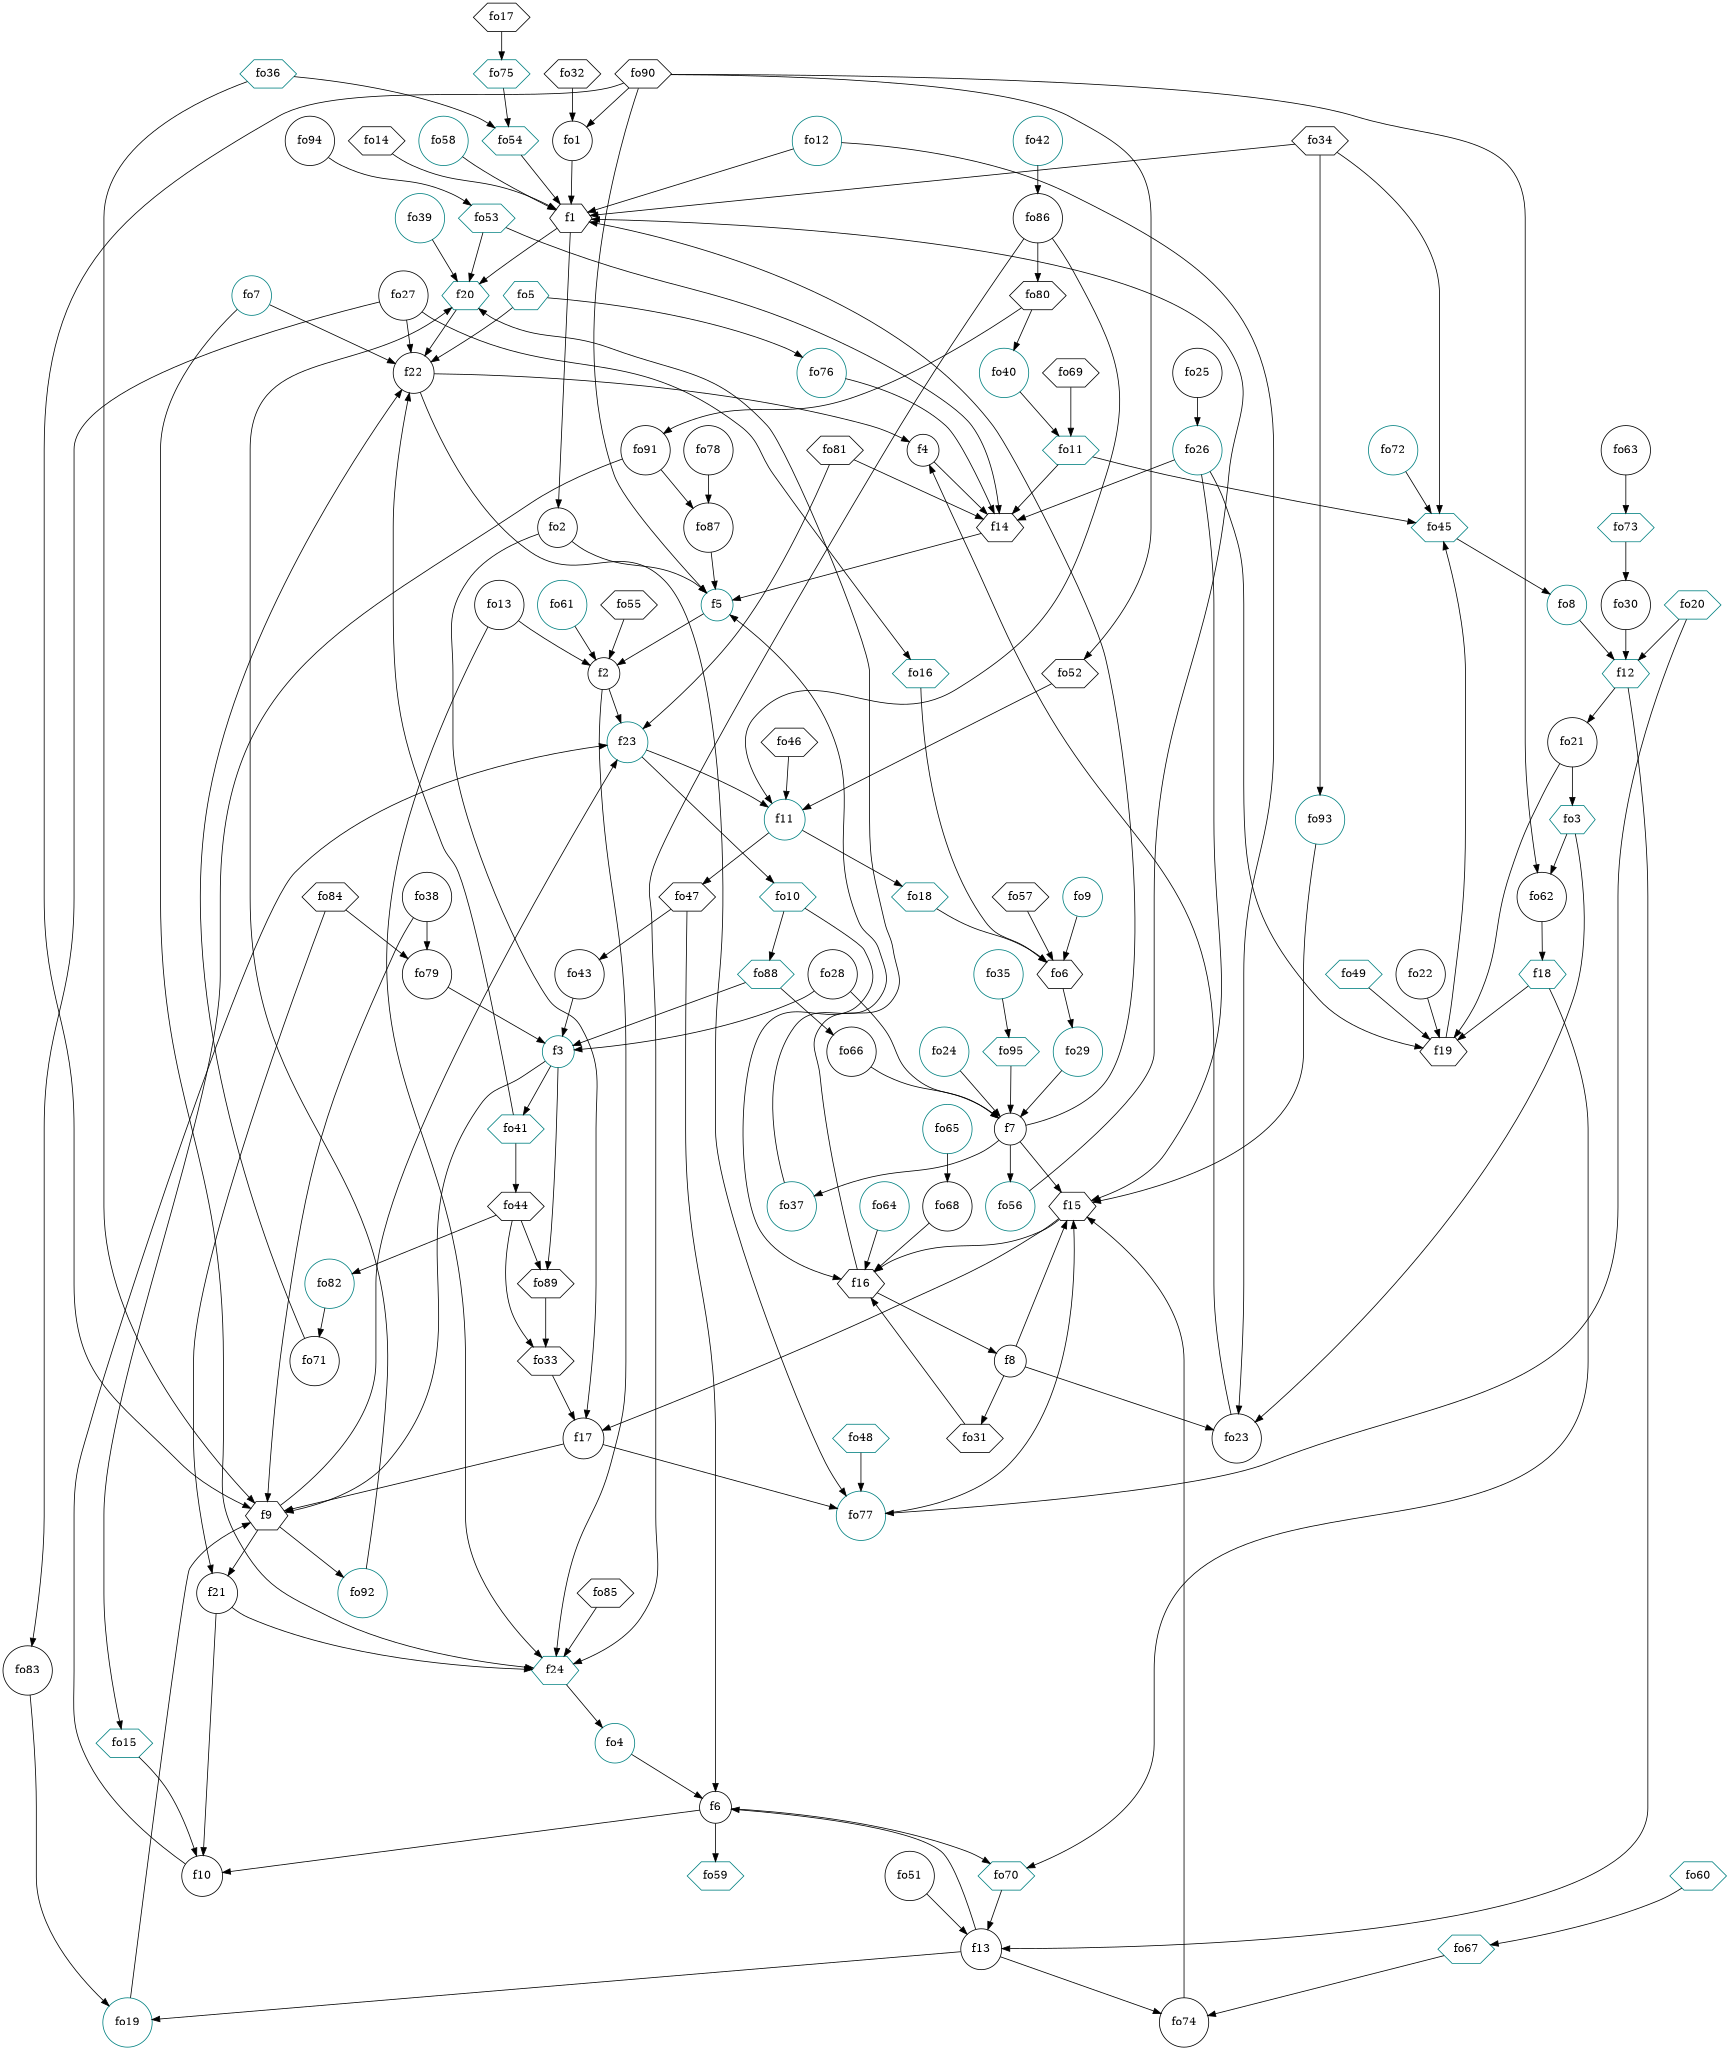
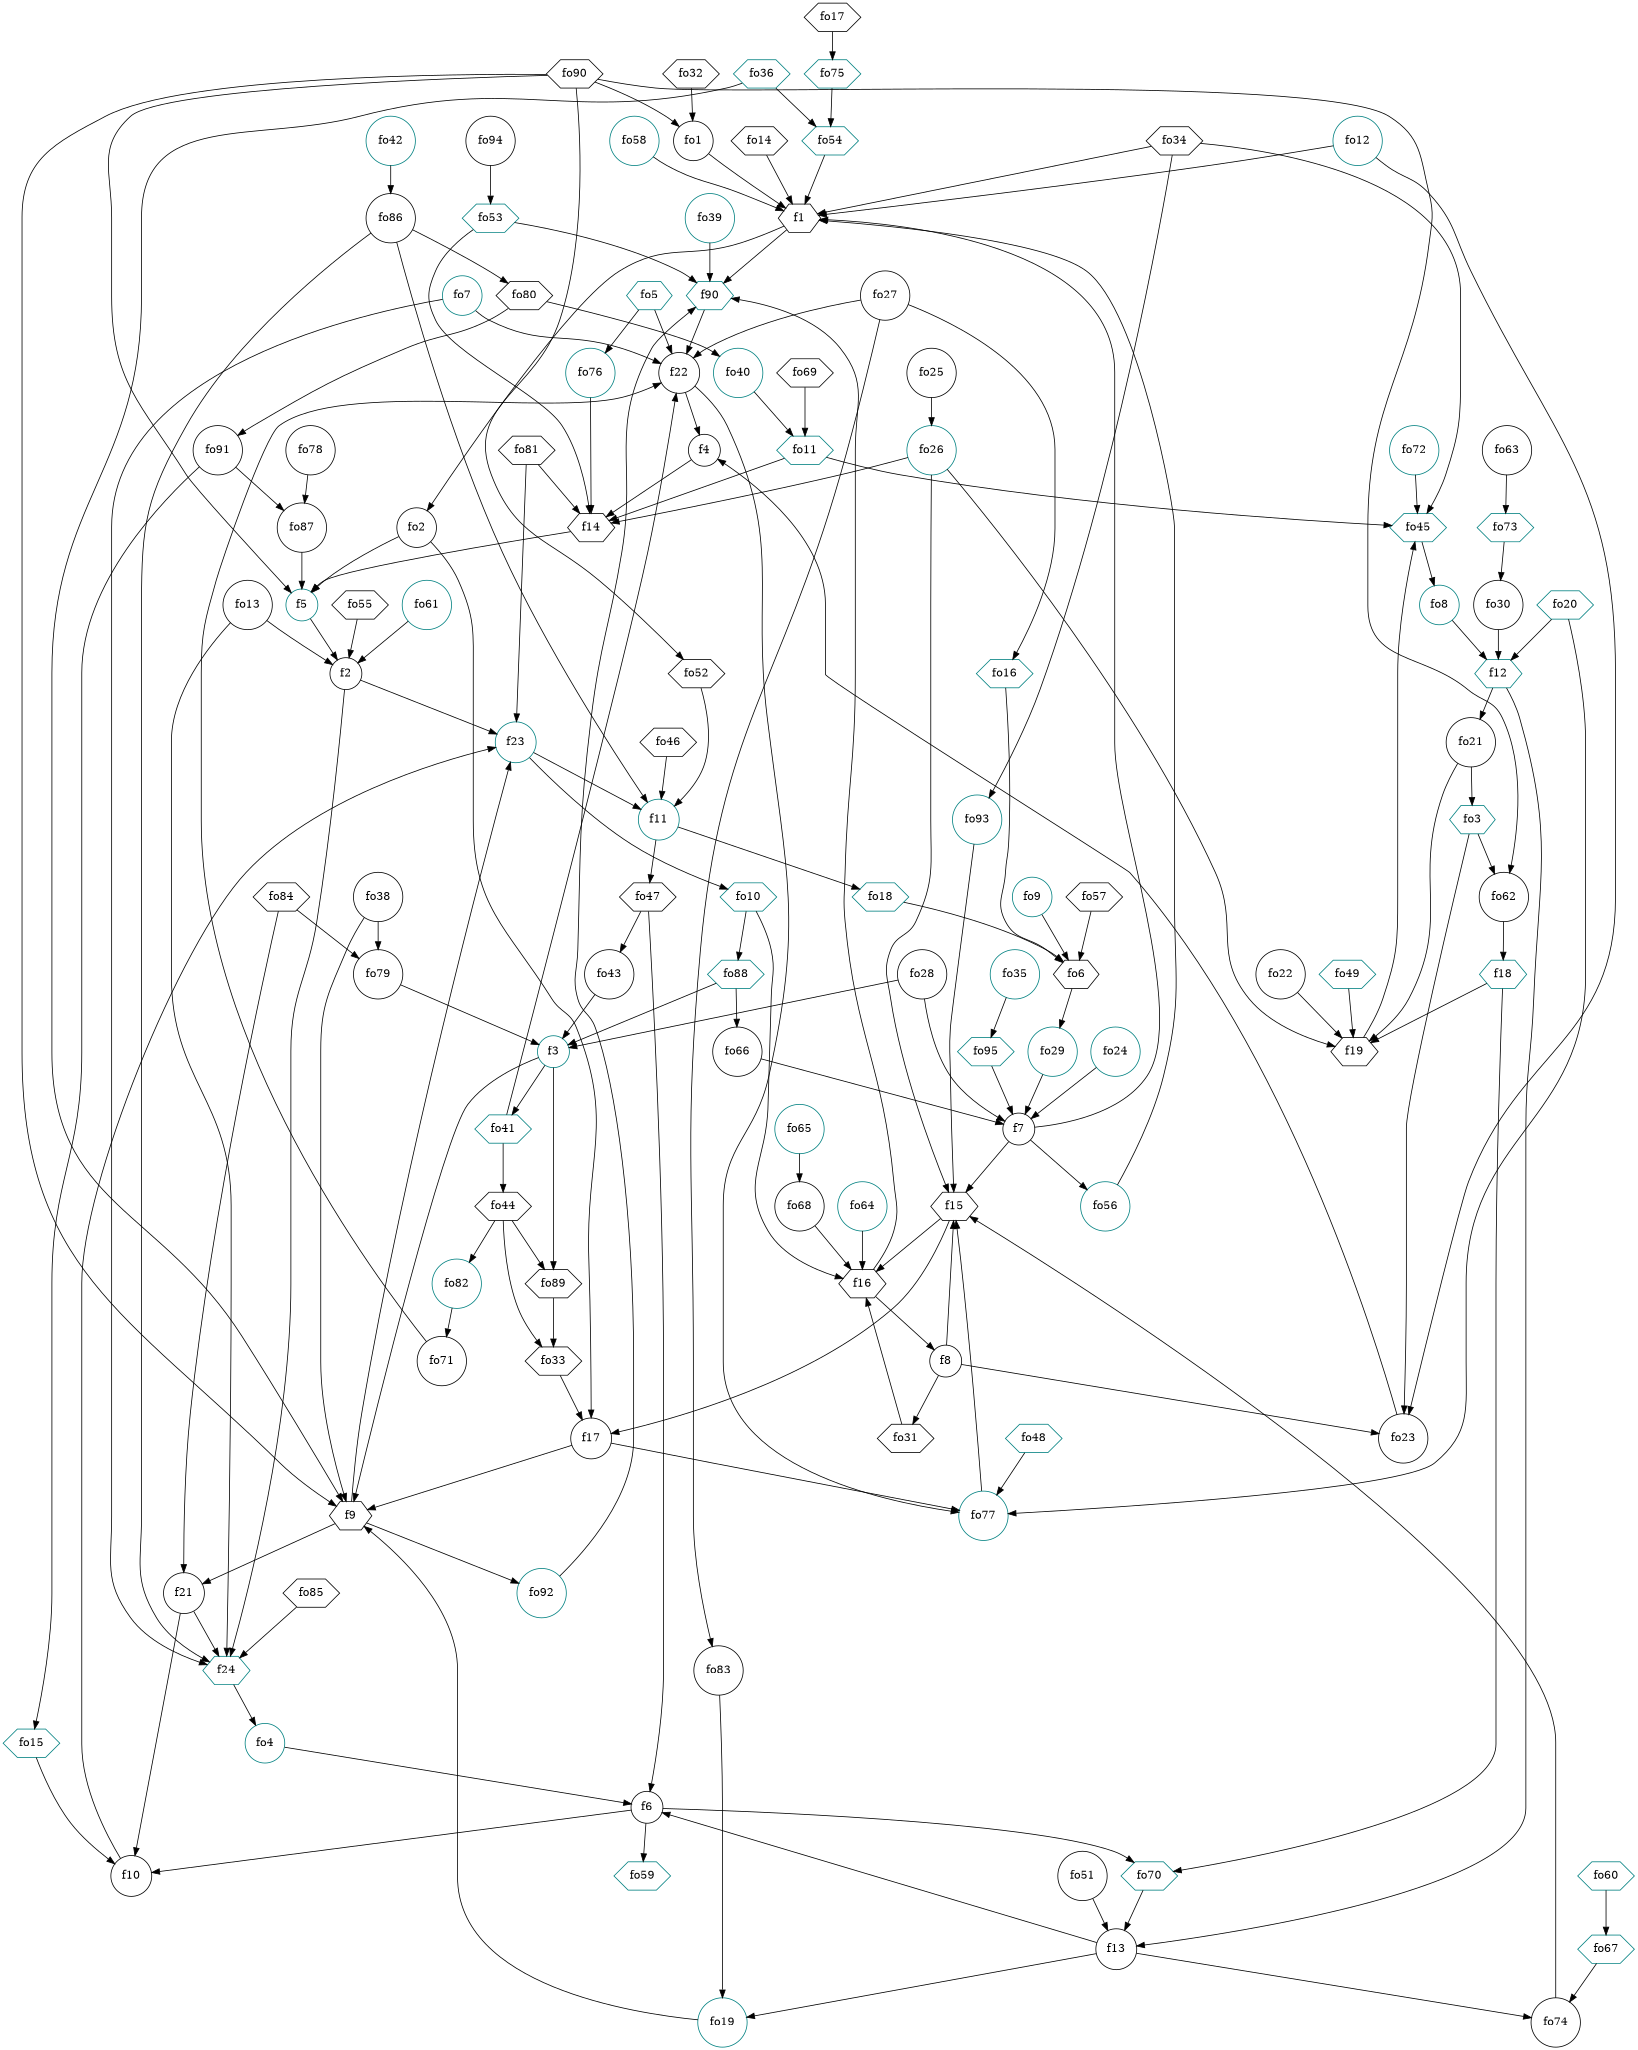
node "f20": label "f20" -> "f90"
node "fo37": removed
